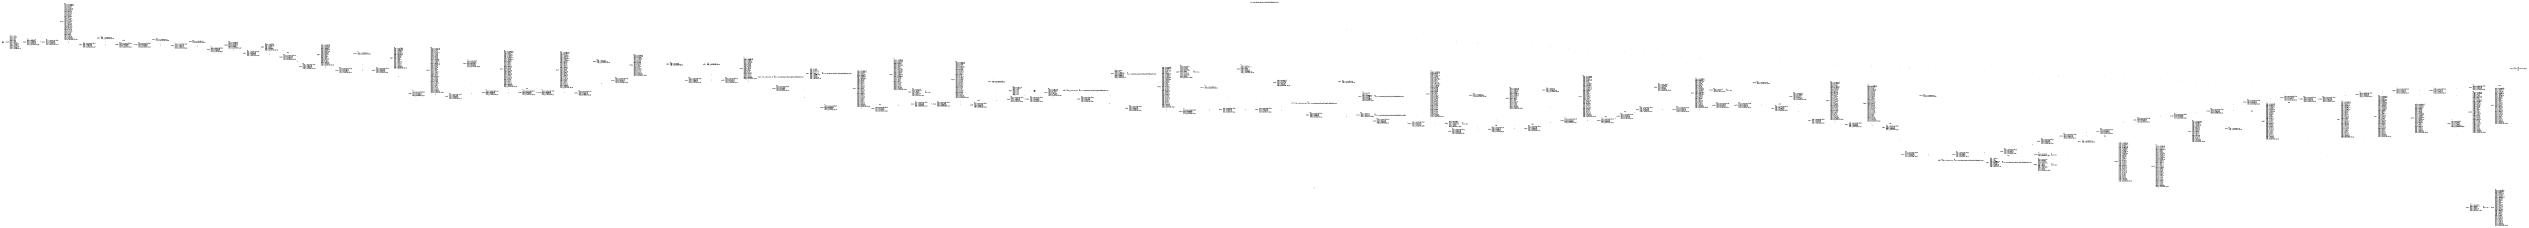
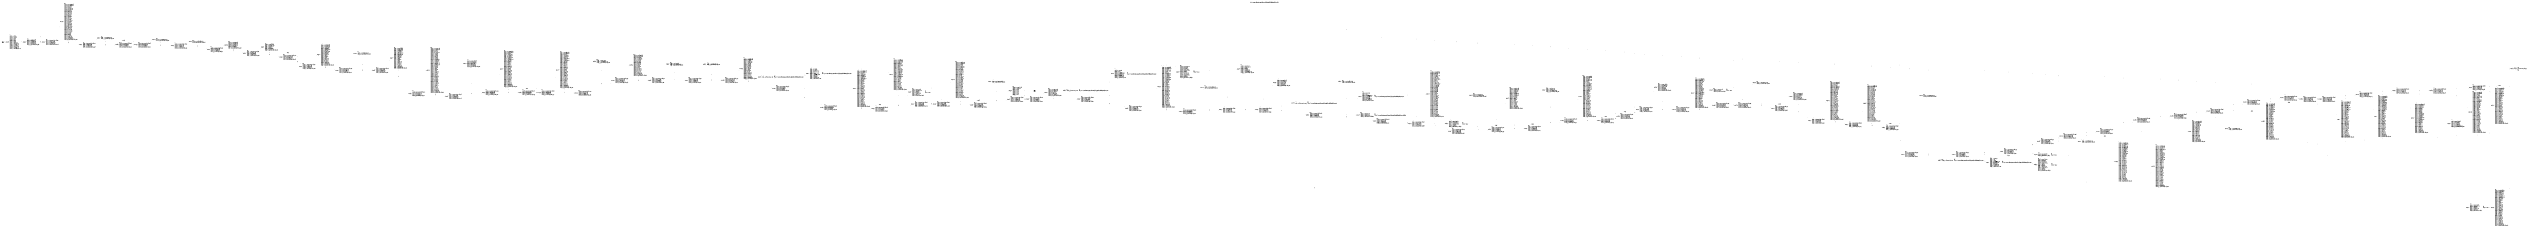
node "0x401d6a [28]": added
